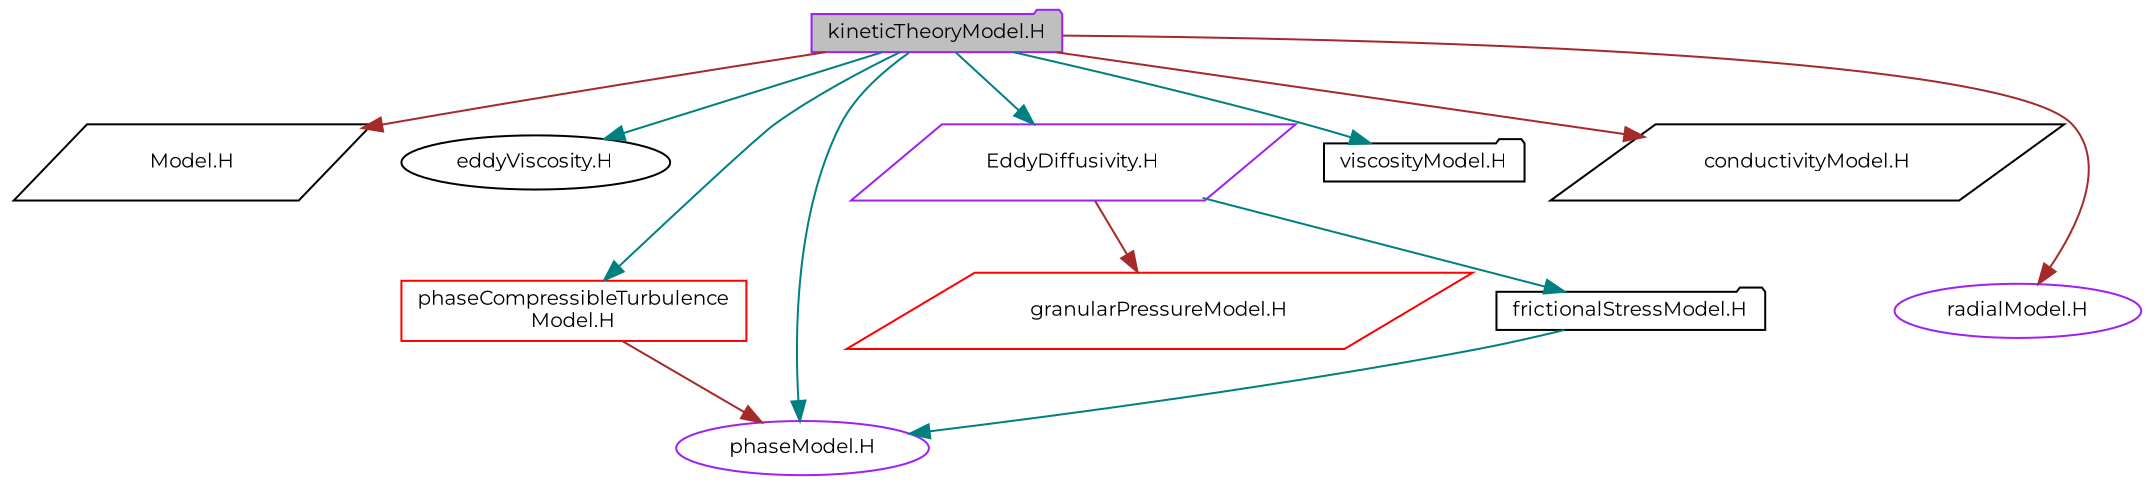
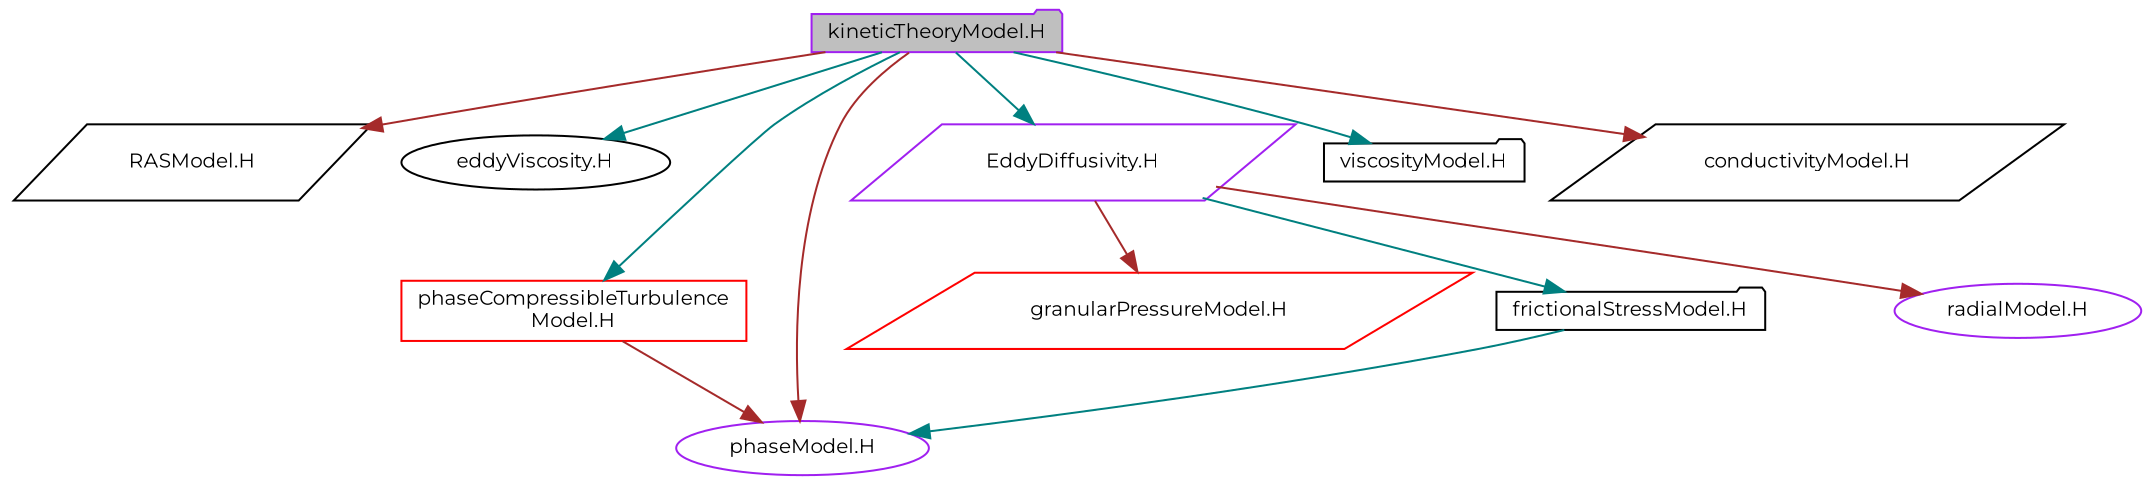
edge "kineticTheoryModel.H" -> "radialModel.H": now "EddyDiffusivity.H" -> "radialModel.H"
node "Model.H": label "Model.H" -> "RASModel.H"
edge "kineticTheoryModel.H" -> "phaseModel.H": color teal -> brown
